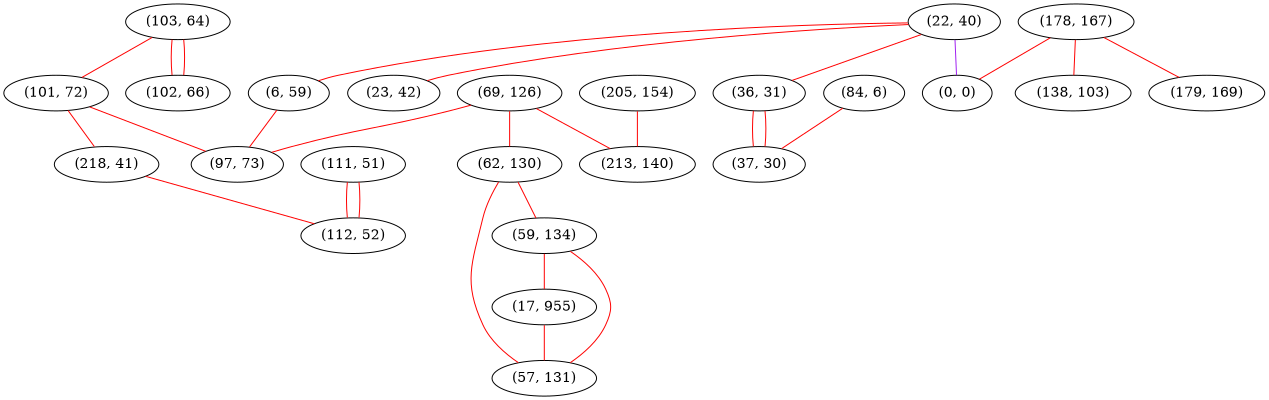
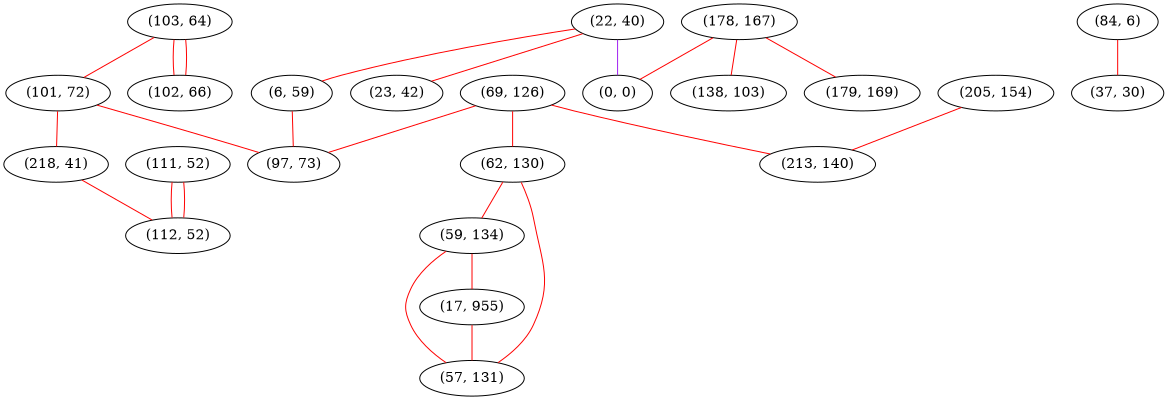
node "(36, 31)": removed
node "(111, 51)": label "(111, 51)" -> "(111, 52)"
